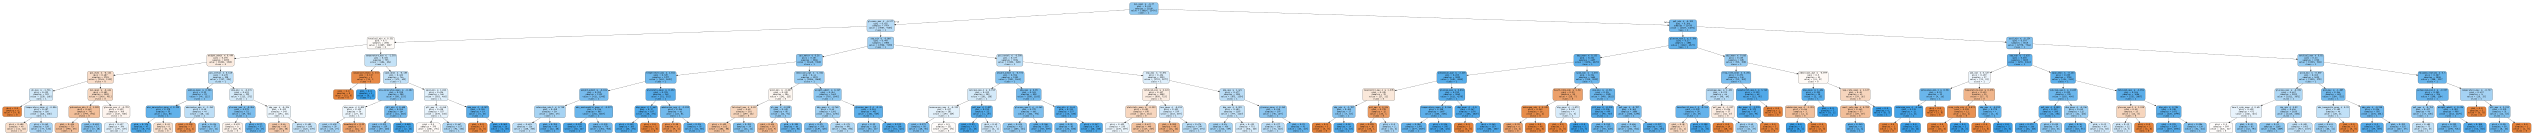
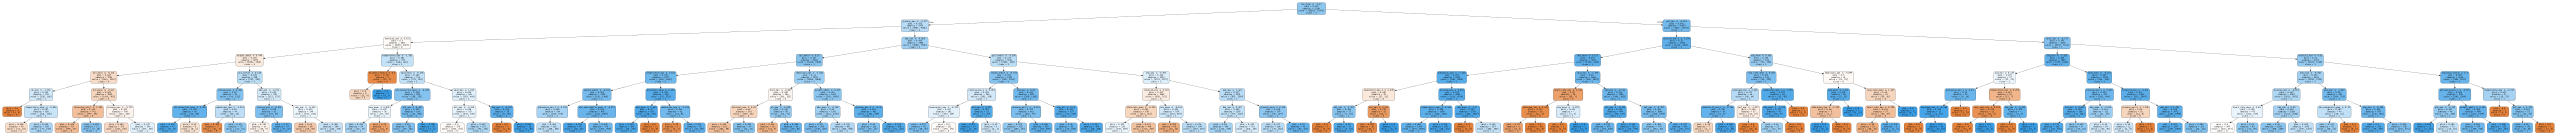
node "gini = 0.0 samples = 8 value = [15, 0] class = 0": fillcolor #e58139 -> #f6d5bd
node "gini = 0.483 samples = 372 value = [340, 233] class = 0": added
node "gini = 0.497 samples = 396 value = [277, 327] calcium = 1": label "gini = 0.497 samples = 396 value = [277, 327] calcium = 1" -> "gini = 0.497 samples = 396 value = [277, 327] class = 1"
node "hematocrit = 0.32 samples = 7 value = [12, 3] class = 0": label "hematocrit = 0.32 samples = 7 value = [12, 3] class = 0" -> "gini = 0.32 samples = 7 value = [12, 3] class = 0"
node "gini = 0.255 samples = 48 value = [12, 68] class = 1": removed
node "gini = 0.18 samples = 14 value = [2, 18] class = 1": label "gini = 0.18 samples = 14 value = [2, 18] class = 1" -> "gini = 0.18 samples = 14 value = [2, 18] hispanic = 1"
node "gini = 0.0 samples = 2 value = [0, 3] class = 1": fillcolor #a5d2f3 -> #399de5
node "gini = 0.165 samples = 1374 value = [203, 2027] class = 1": fillcolor #4da7e8 -> #c2e1f7
node "gini = 0.122 samples = 324 value = [35, 499] class = 1": added
node "gini = 0.38 samples = 31 value = [38, 13] class = 0": added
node "gini = 0.26 samples = 43 value = [10, 55] class = 1": removed
node "gini = 0.091 samples = 23 value = [2, 40] class = 1": added
